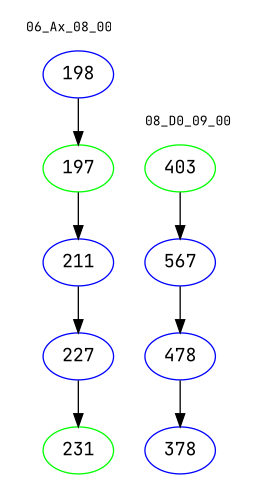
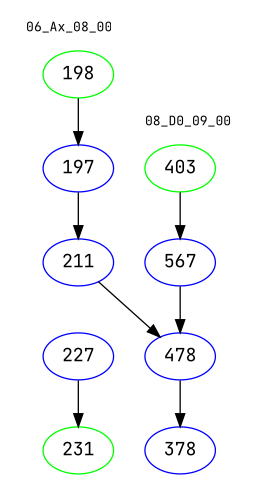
node "198": color blue -> green
node "197": color green -> blue
edge "211" -> "227": now "211" -> "478"
